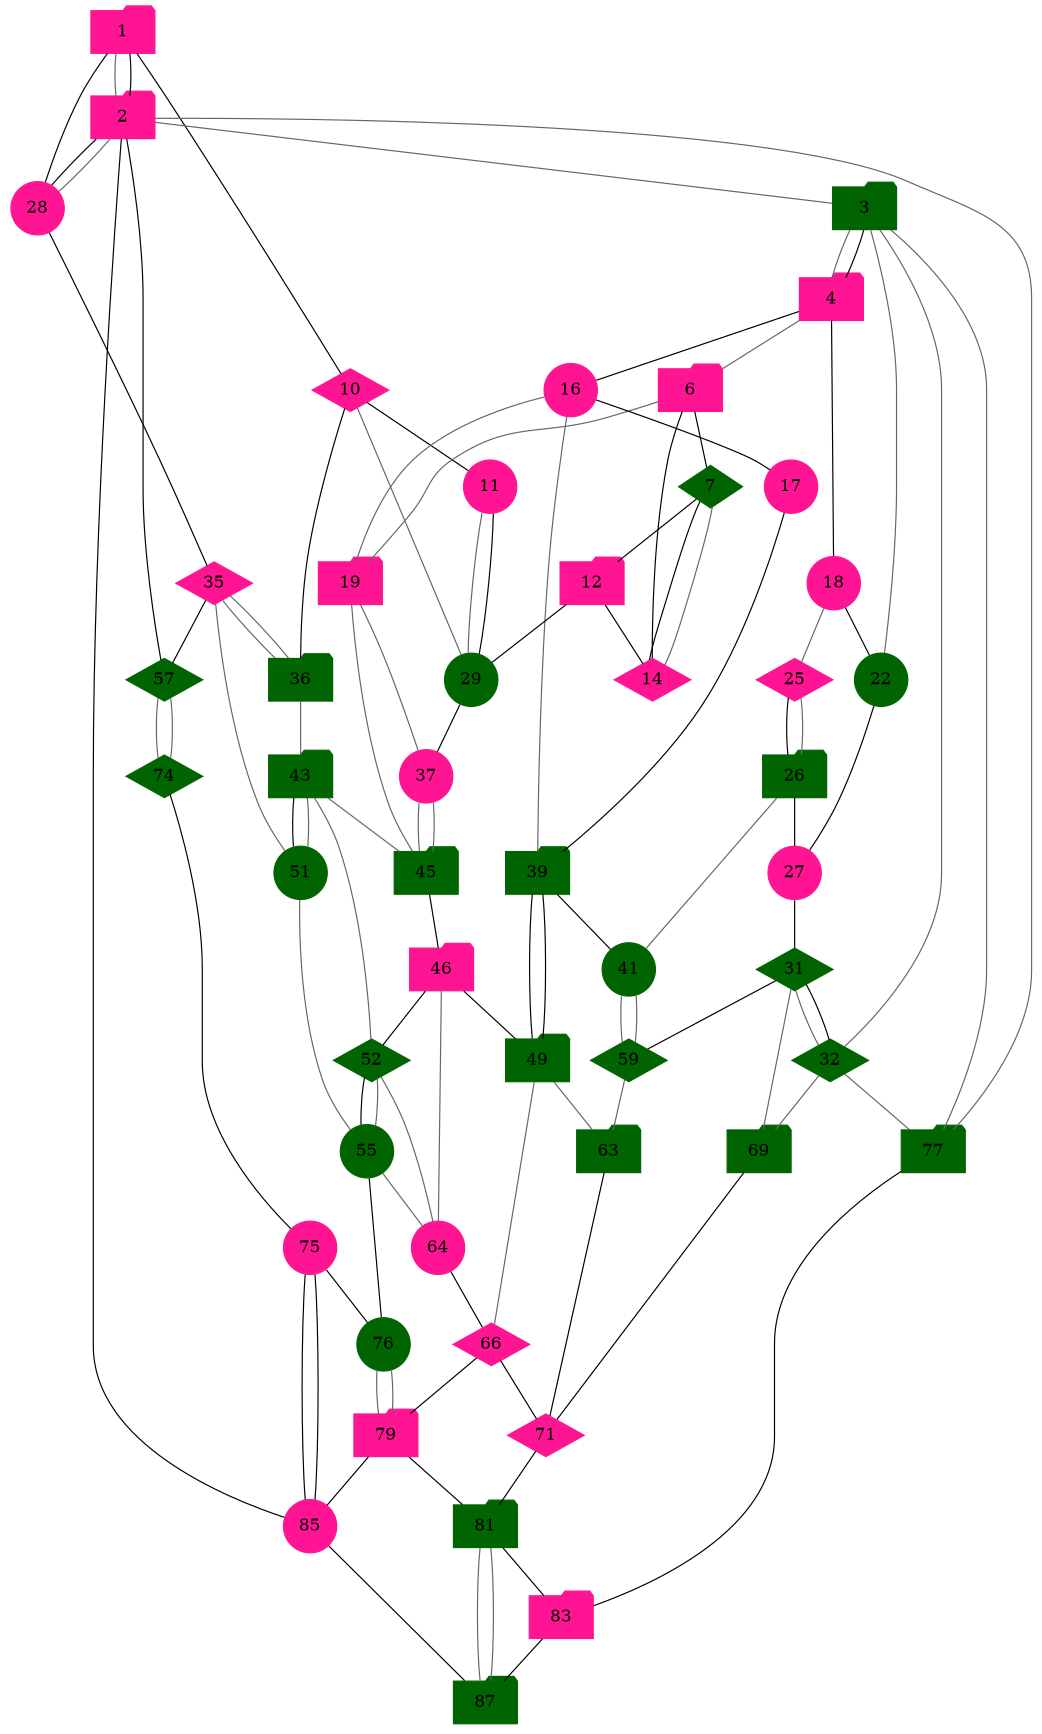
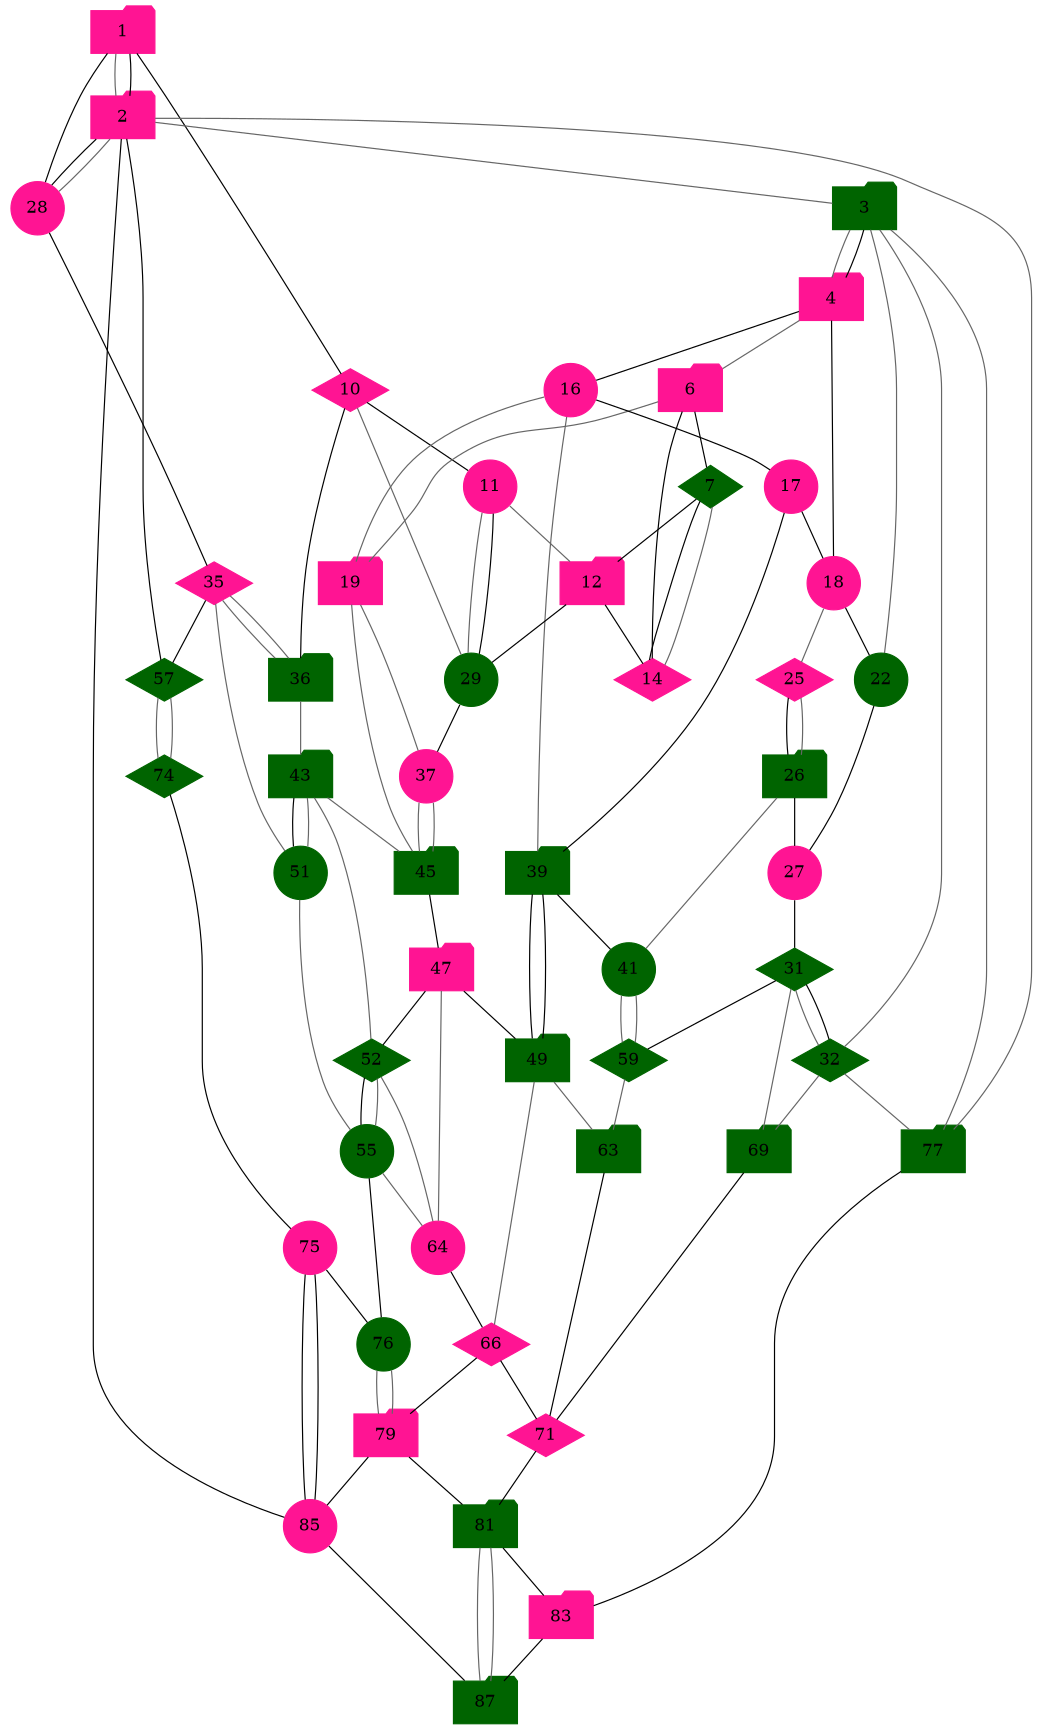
edge "11" -- "12": added
edge "17" -- "18": added
node "46": label "46" -> "47"
